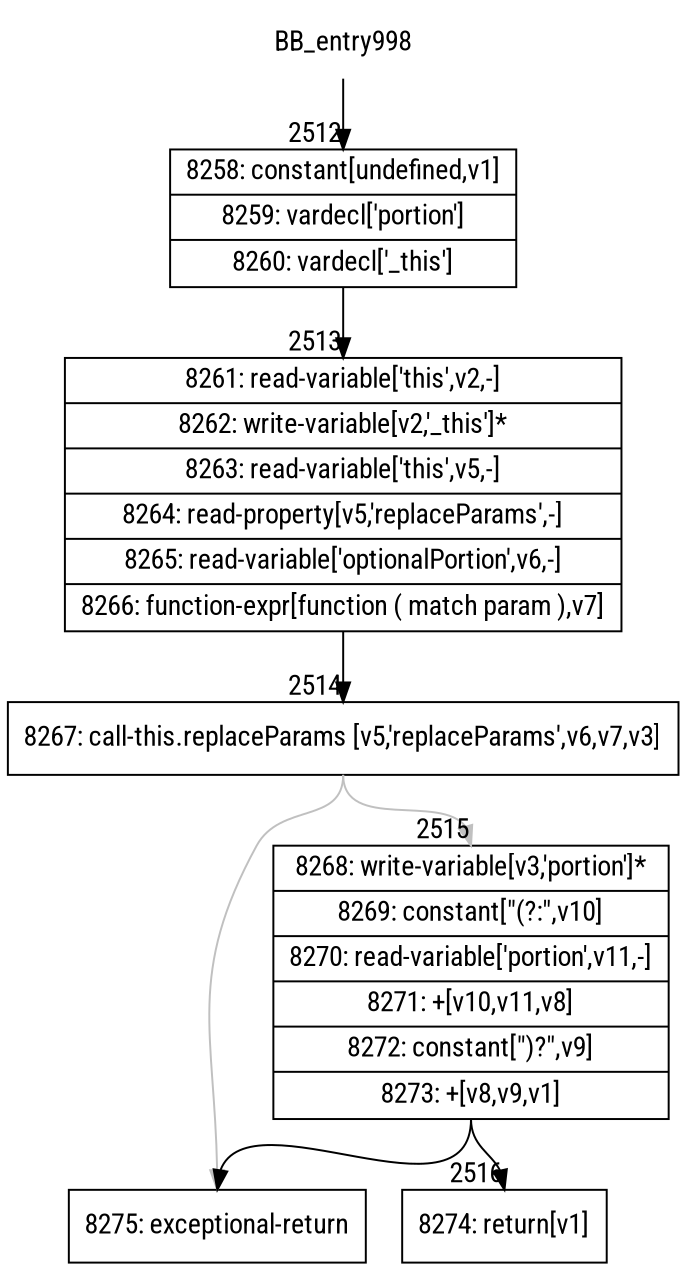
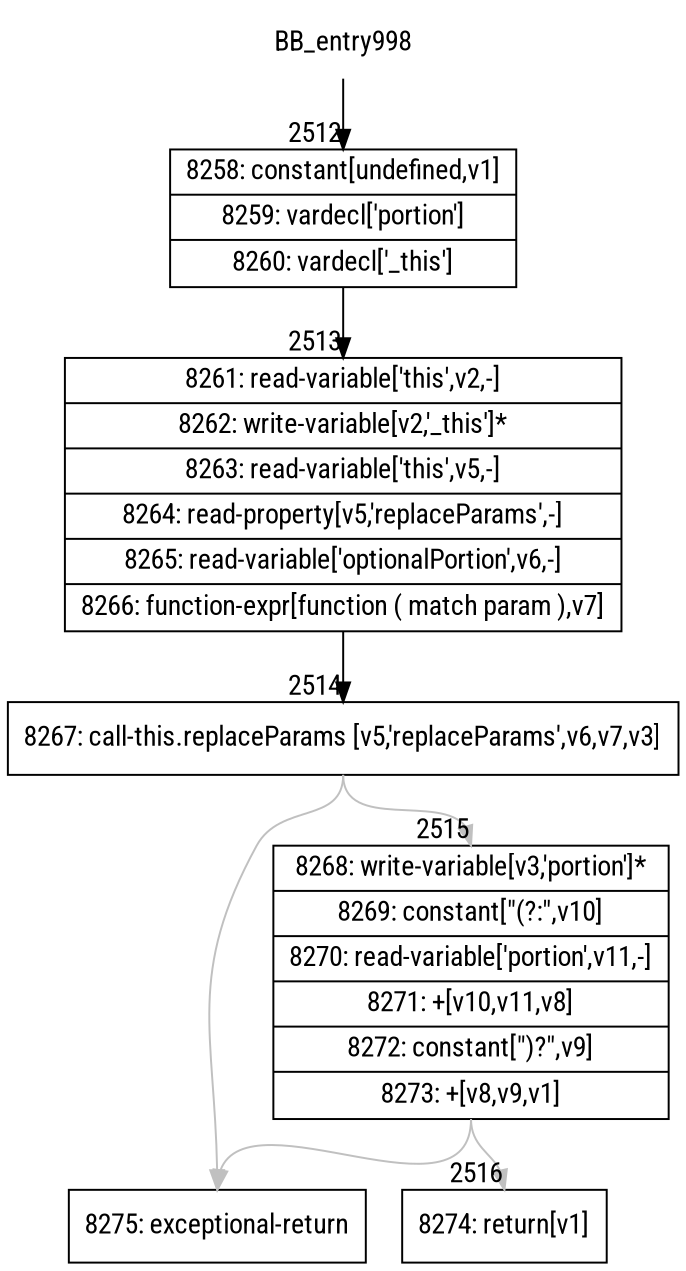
edge "8268: write-variable[v3,'portion']*" -> "8274: return[v1]": color black -> gray
edge "8268: write-variable[v3,'portion']*" -> "8275: exceptional-return": color black -> gray
